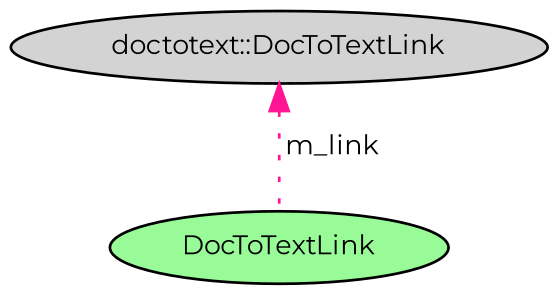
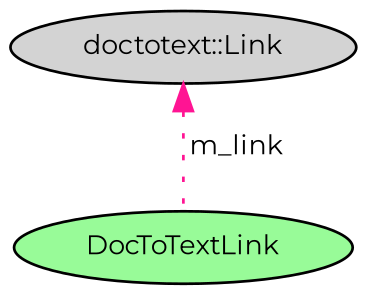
node "doctotext::DocToTextLink": label "doctotext::DocToTextLink" -> "doctotext::Link"
